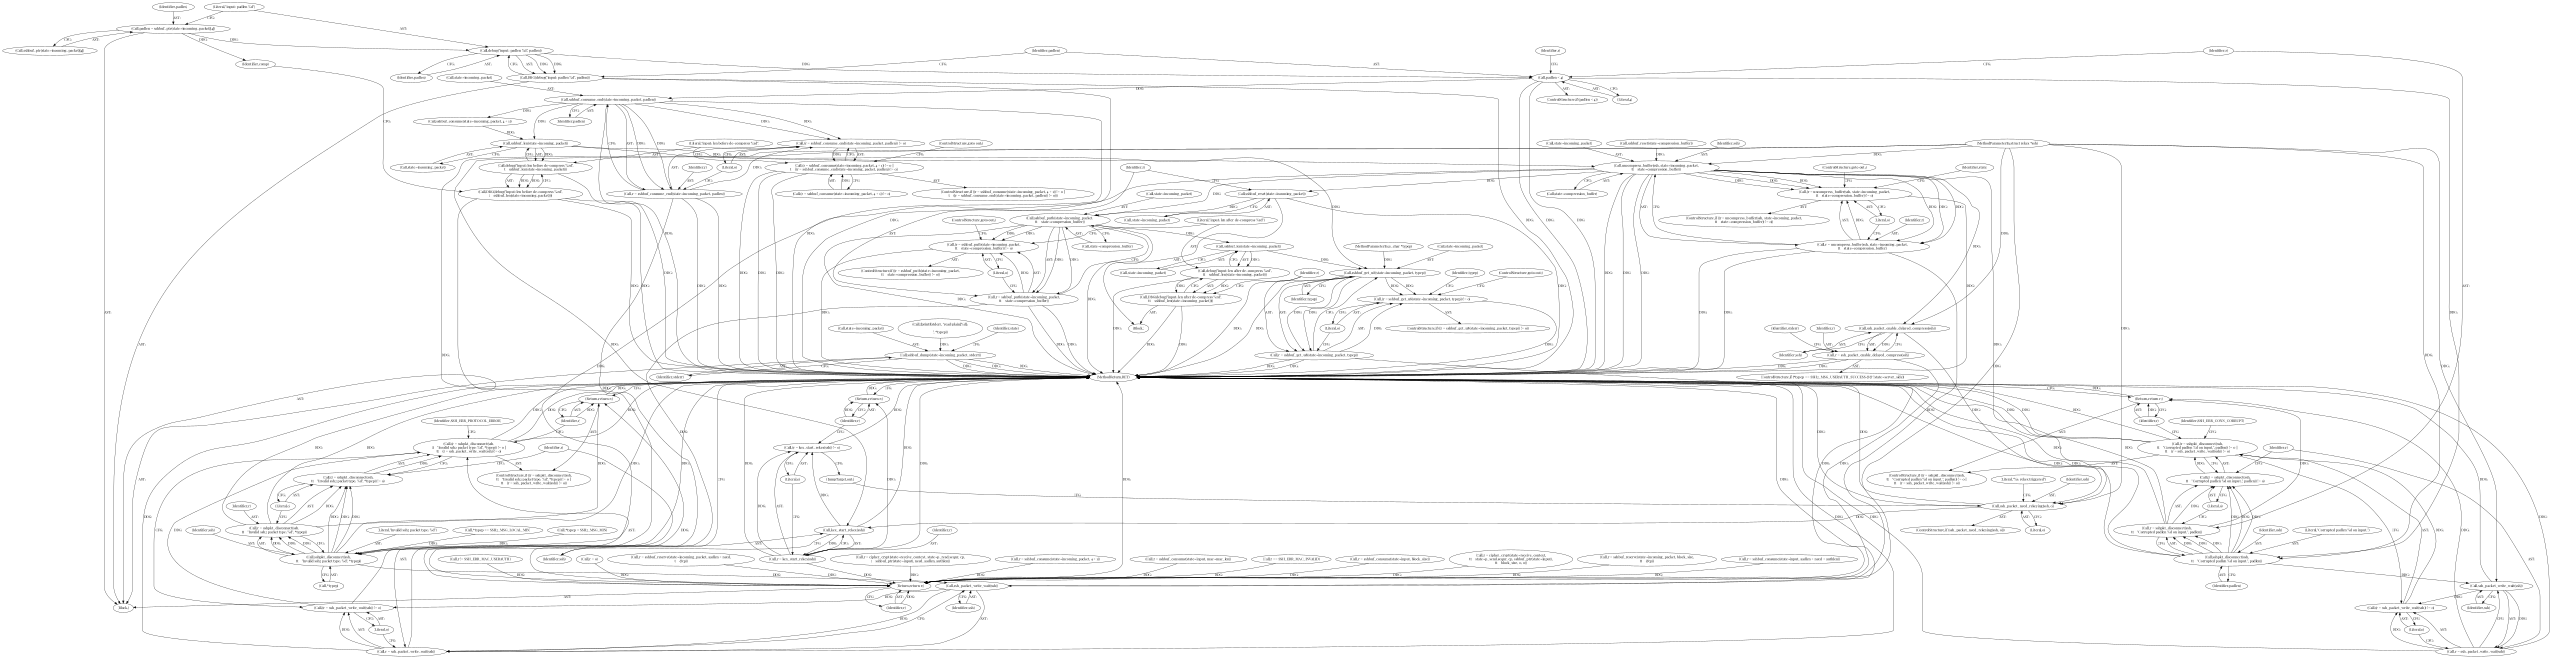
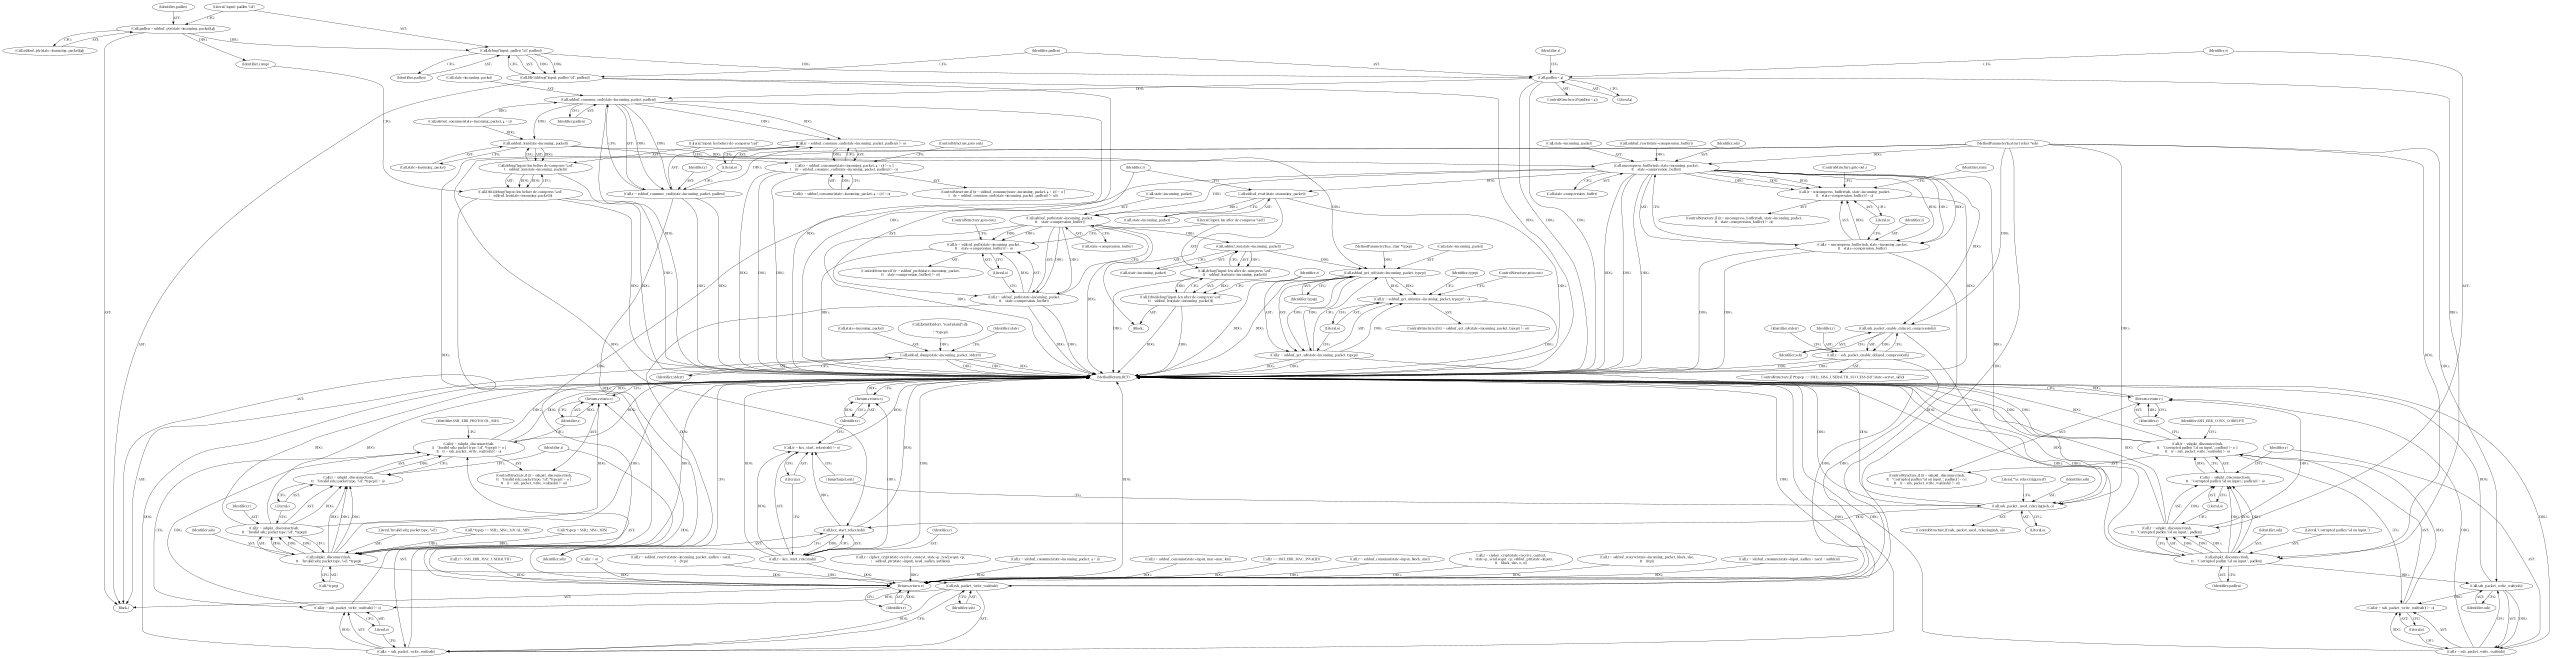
edge "(Call,sshbuf_consume_end(state->incoming_packet, padlen))" -> "(Call,sshbuf_consume(state->incoming_packet, 4 + 1))": reversed
node "(Identifier,SSH_ERR_PROTOCOL_ERROR)": label "(Identifier,SSH_ERR_PROTOCOL_ERROR)" -> "(Identifier,SSH_ERR_PROTOCOL_SSH)"
edge "(Call,(r = kex_start_rekex(ssh)) != 0)" -> "(JumpTarget,out:)": reversed
